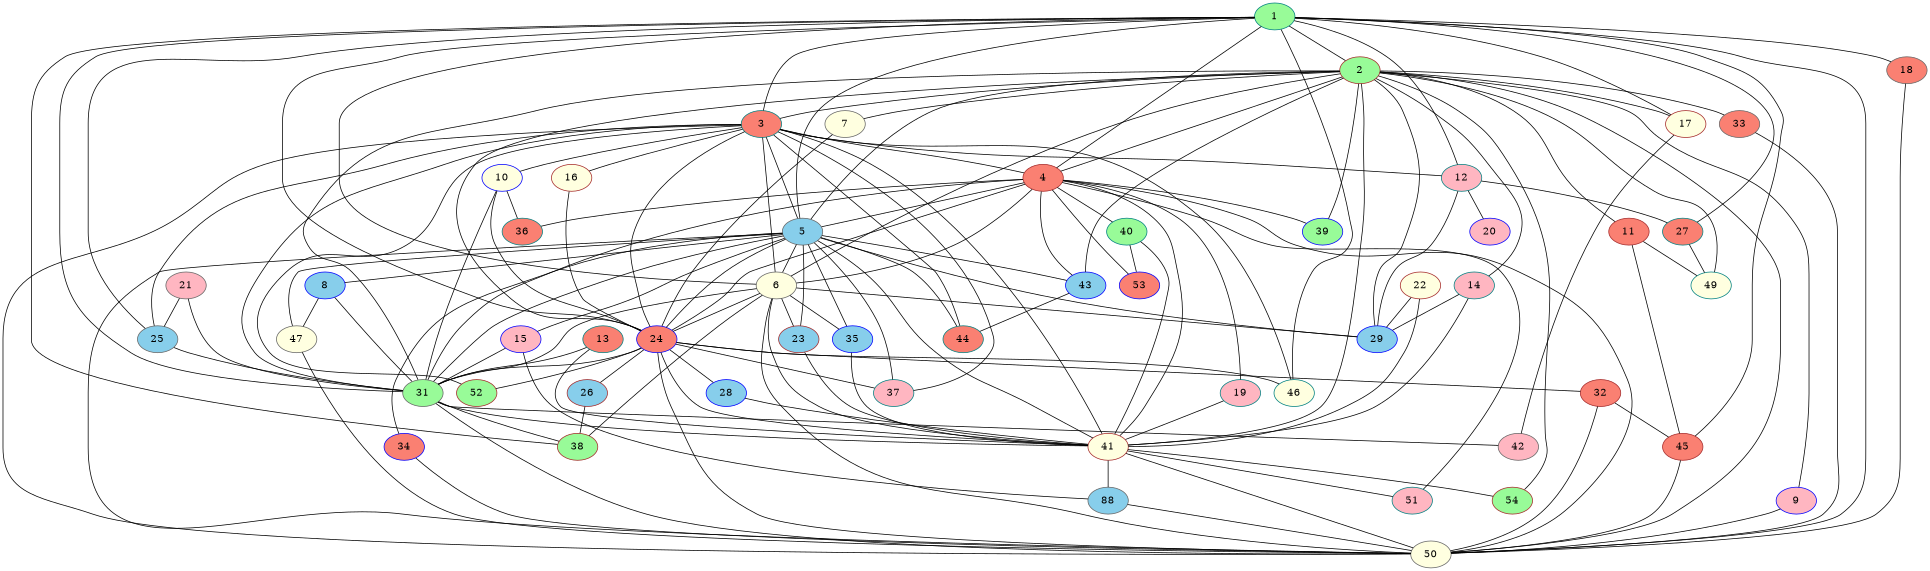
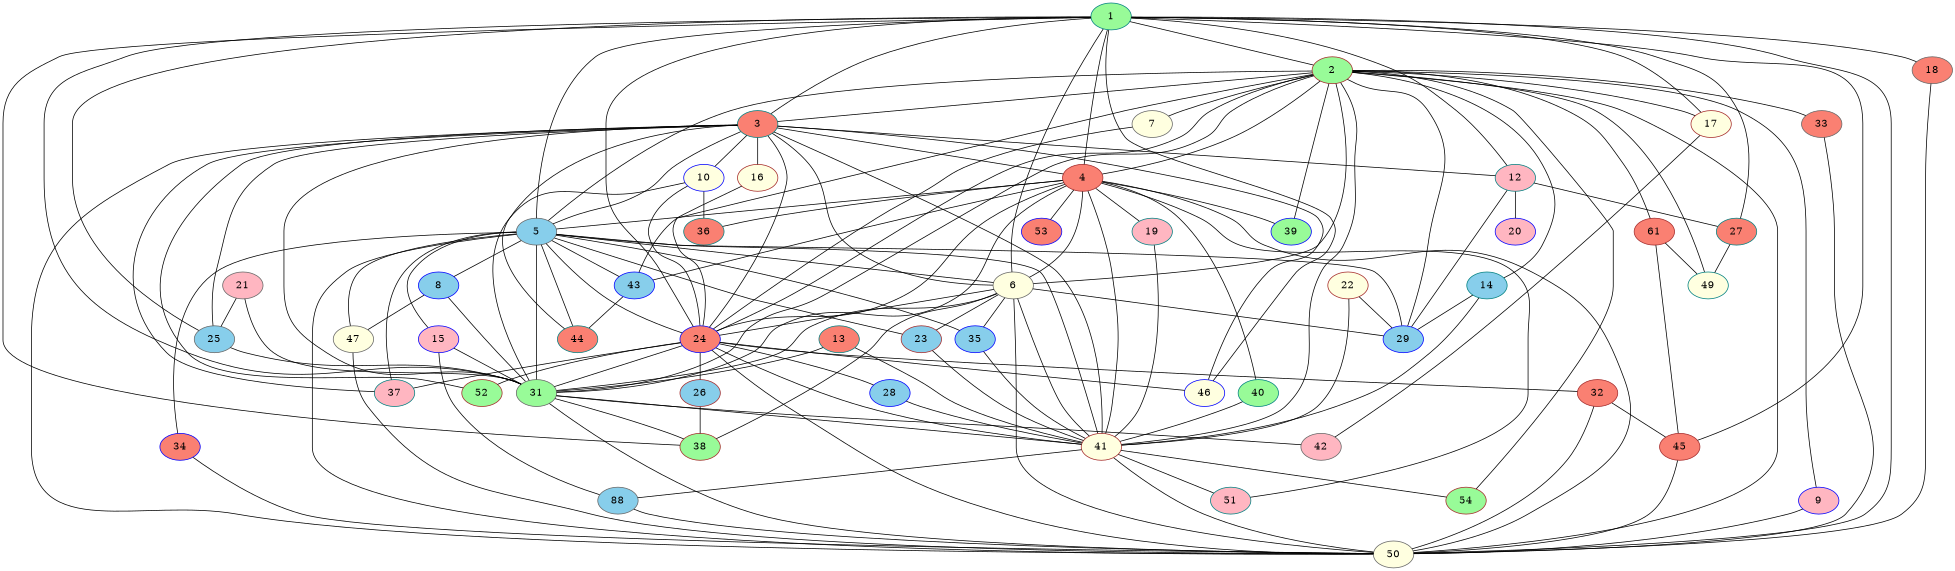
node "11": label "11" -> "61"
edge "40" -- "53": removed
node "14": fillcolor lightpink -> skyblue
node "46": color teal -> blue
